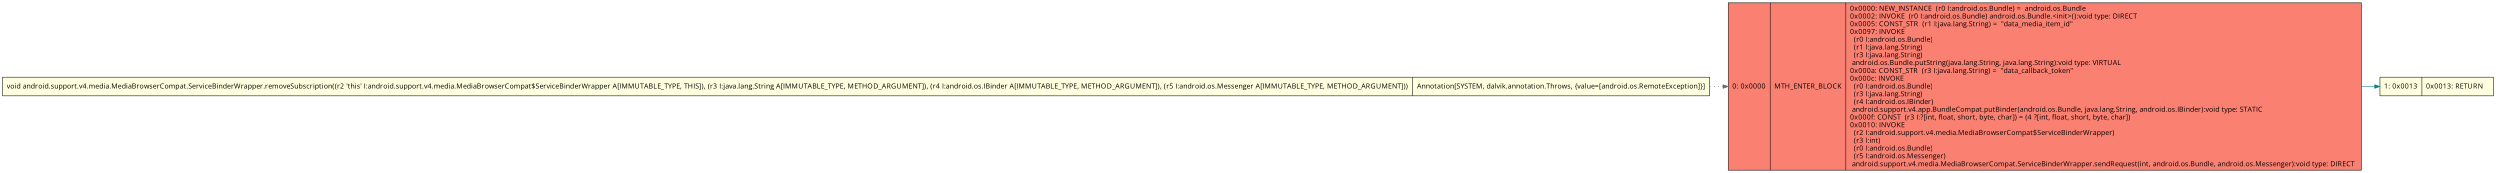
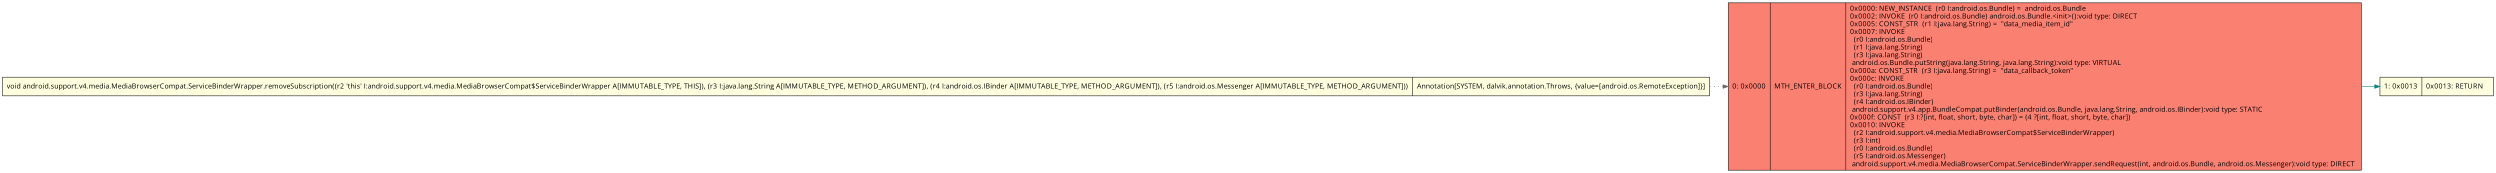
node "0: 0x0000": text "0x0097: INVOKE" -> "0x0007: INVOKE"
